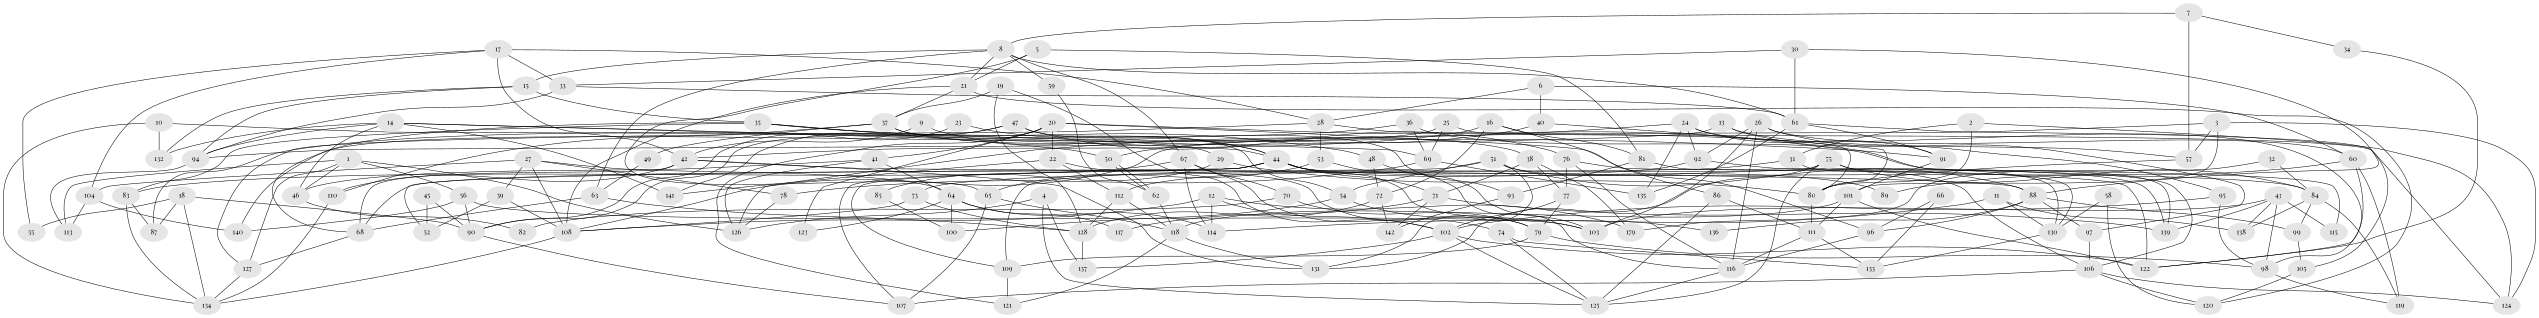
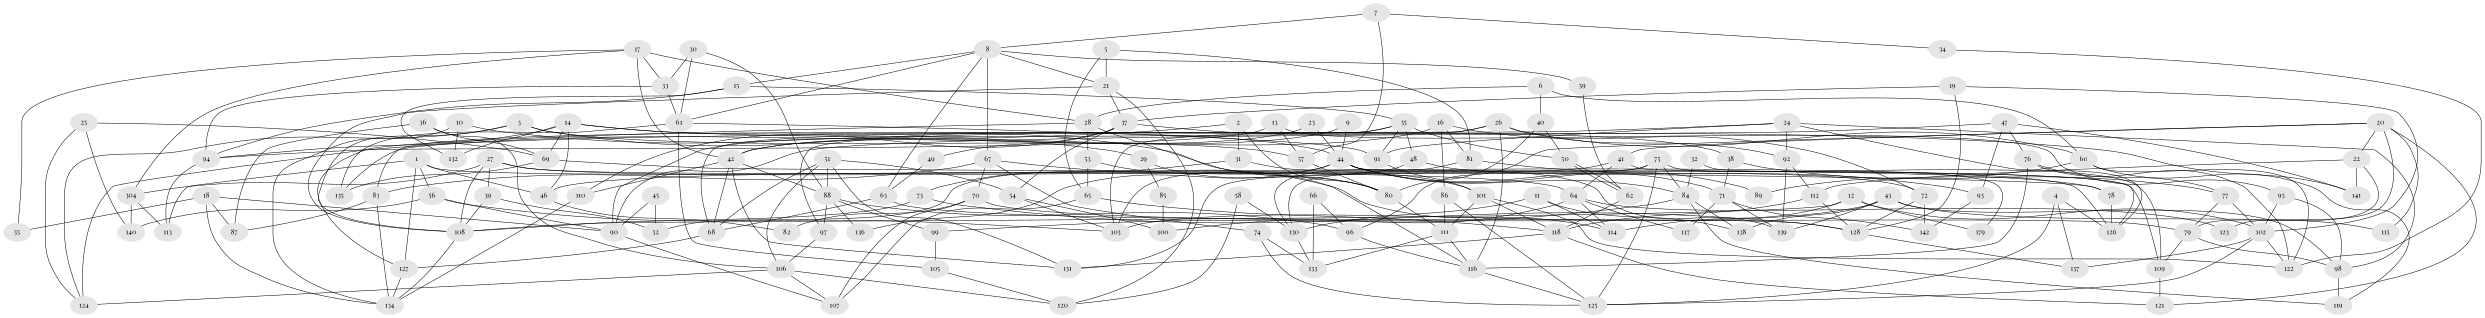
edge "44" -- "107": now "70" -- "107"
edge "38" -- "179": removed
node "104": label "104" -> "304"
